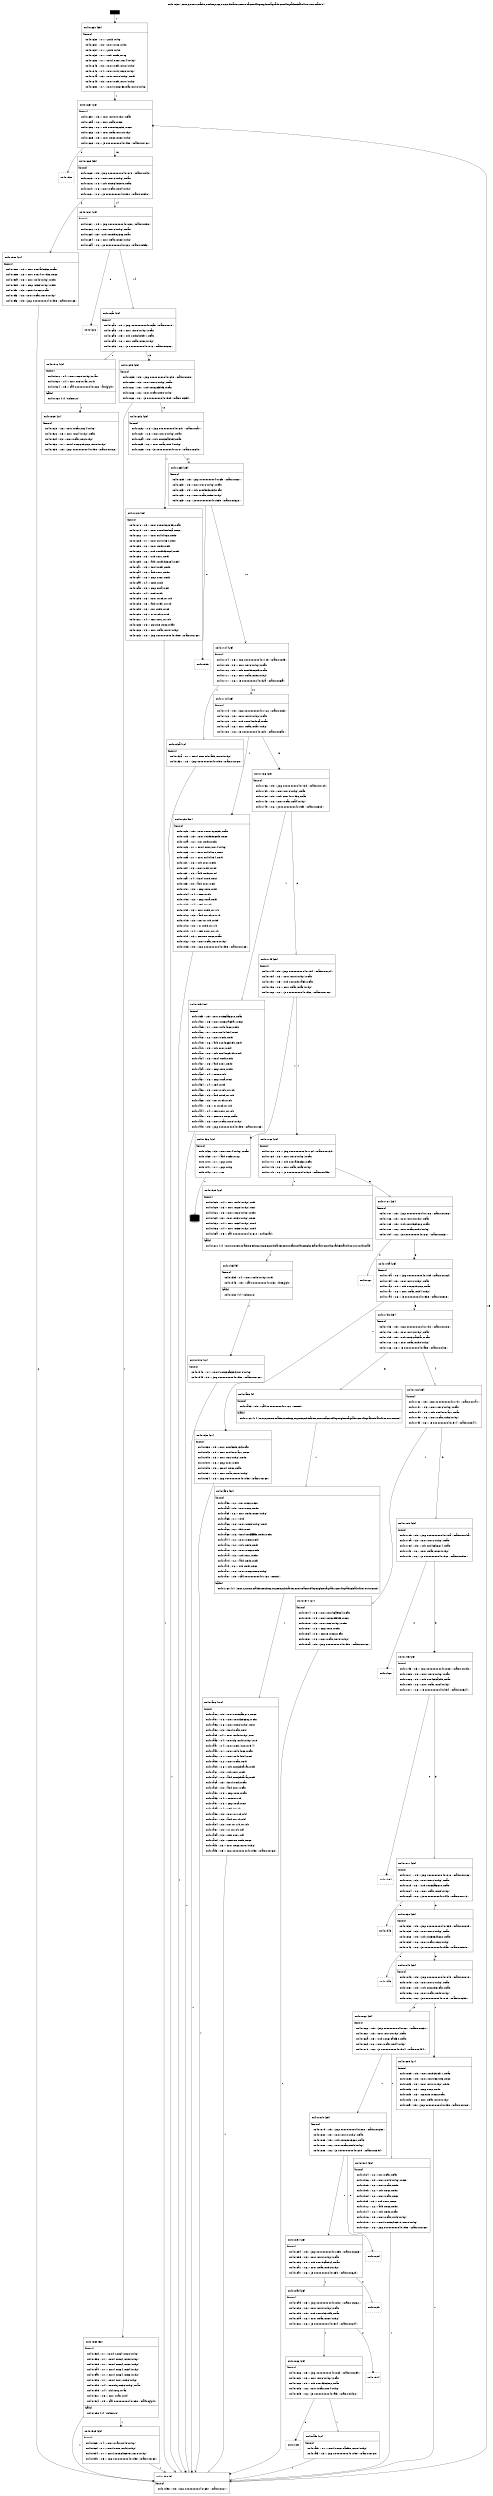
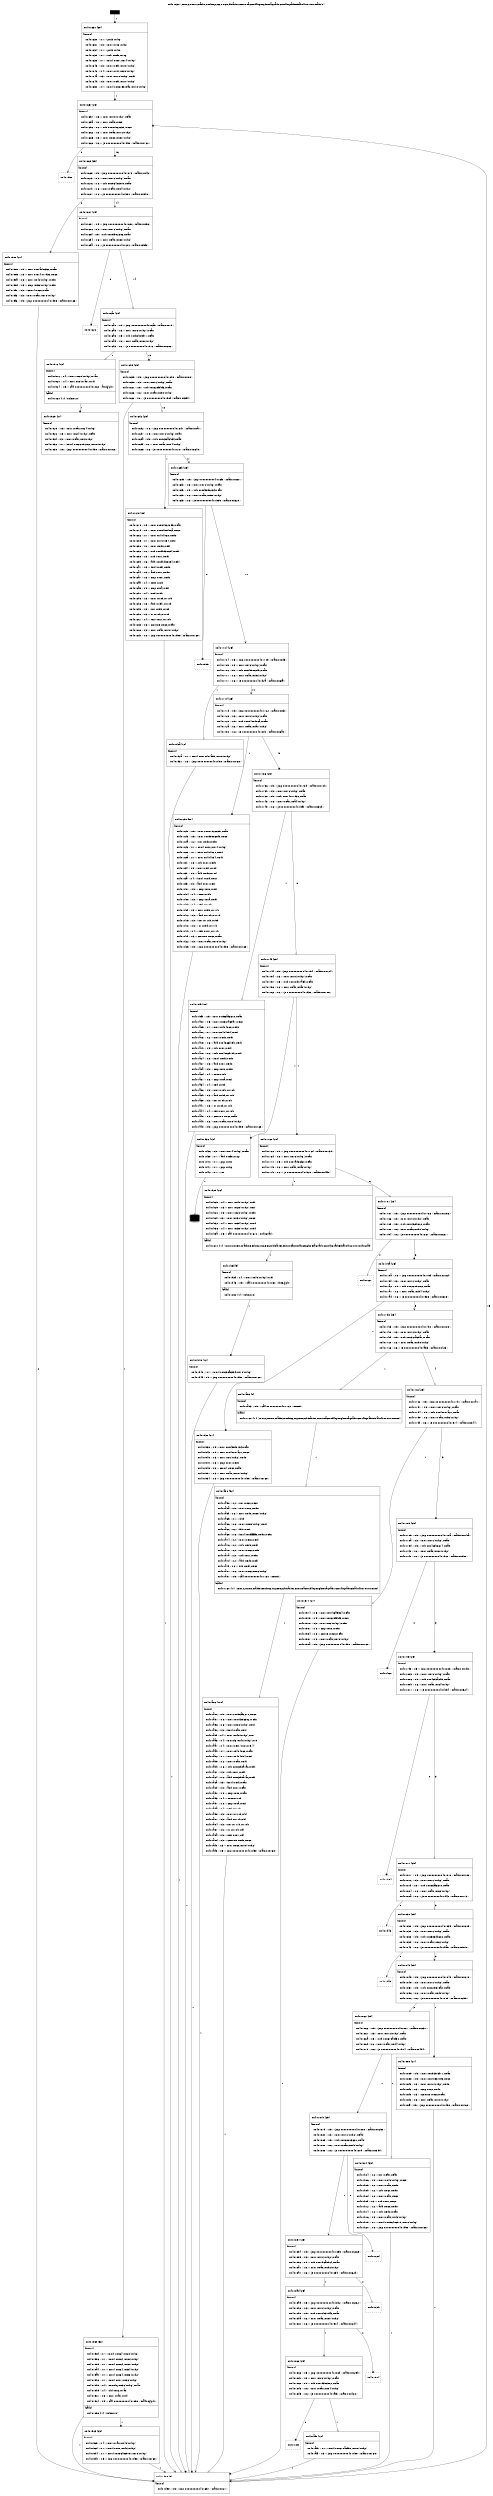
edge "0x4017b3 [25]" -> "0x401a53 [5]": label " 5" -> " 1"
edge "0x4017cc [25]" -> "0x4017e5 [25]": arrowhead onormal -> box
